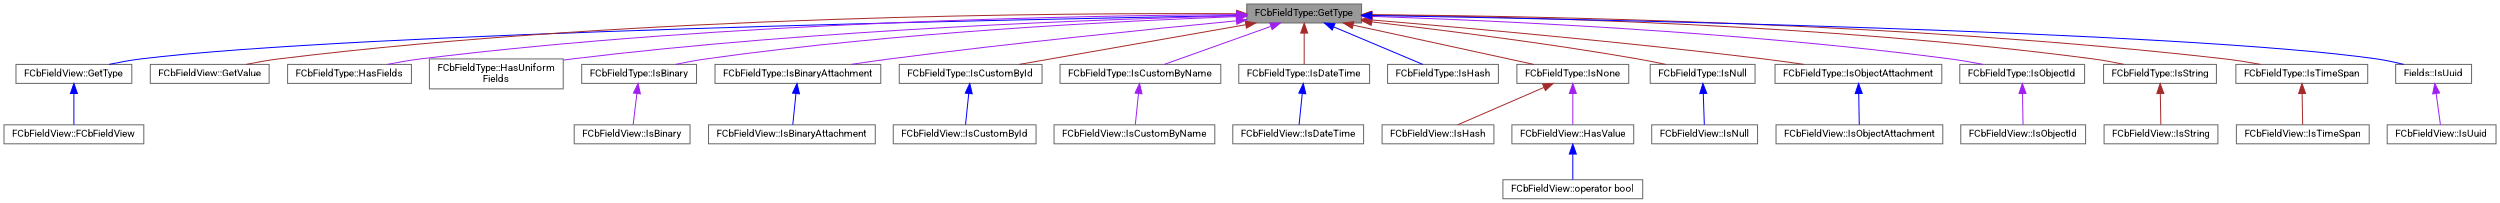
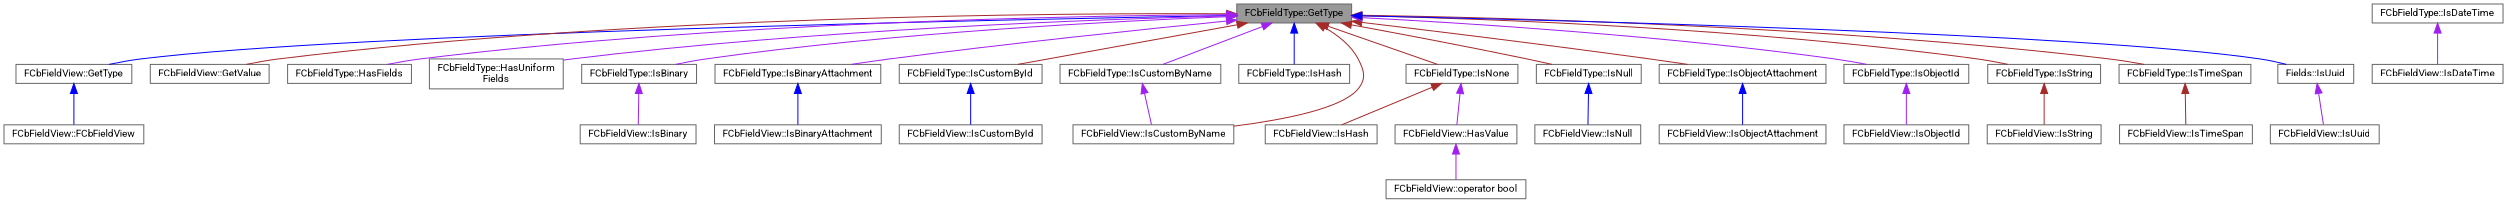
edge "FCbFieldType::IsDateTime" -> "FCbFieldType::GetType": now "FCbFieldView::IsCustomByName" -> "FCbFieldType::GetType"
edge "FCbFieldView::IsDateTime" -> "FCbFieldType::IsDateTime": color blue -> purple
edge "FCbFieldView::operator bool" -> "FCbFieldView::HasValue": color blue -> purple
